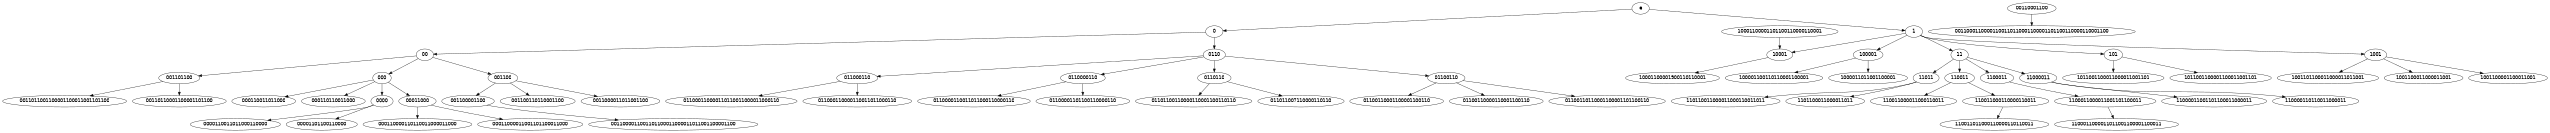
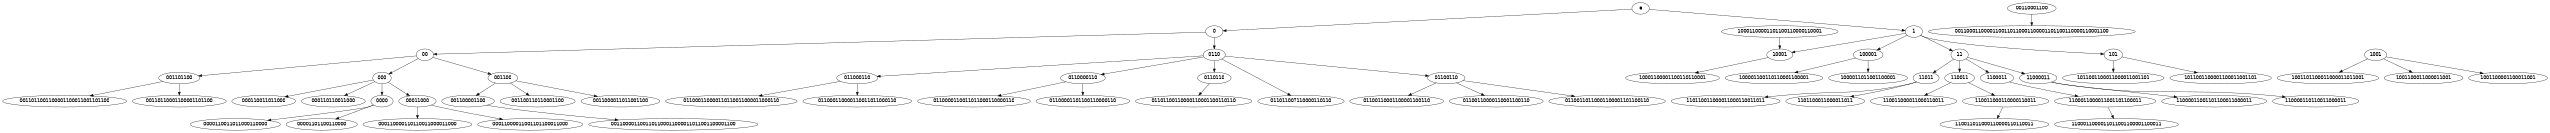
edge "1" -> "1001": removed
node "10001100001900110110001": label "10001100001900110110001" -> "10001100001100110110001"
edge "0110110" -> "011011007110000110110": now "0110" -> "011011007110000110110"
